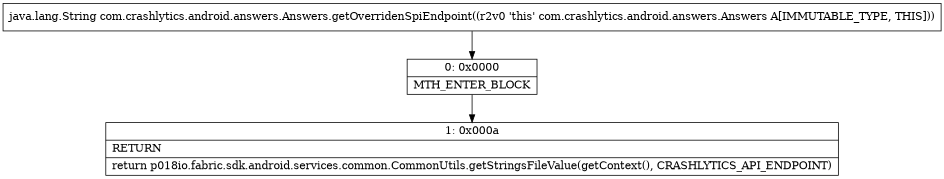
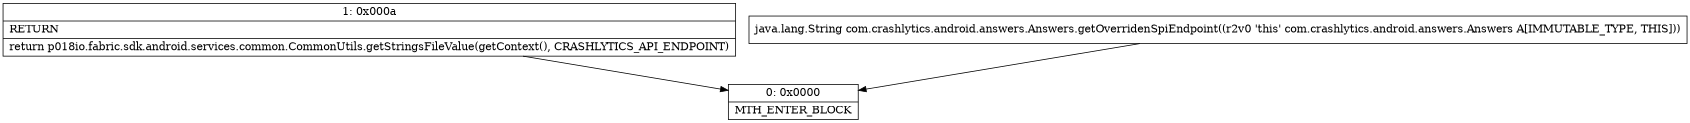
edge "0: 0x0000" -> "1: 0x000a": reversed
